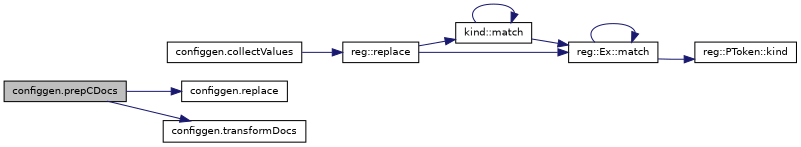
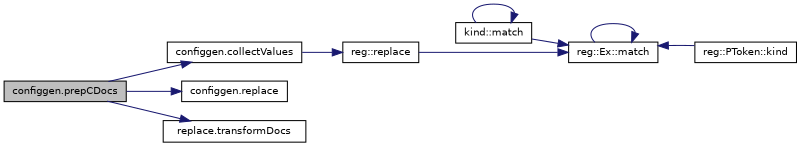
edge "reg::replace" -> "kind::match": removed
edge "reg::Ex::match" -> "reg::PToken::kind": reversed
edge "configgen.prepCDocs" -> "configgen.collectValues": added
node "configgen.transformDocs": label "configgen.transformDocs" -> "replace.transformDocs"
